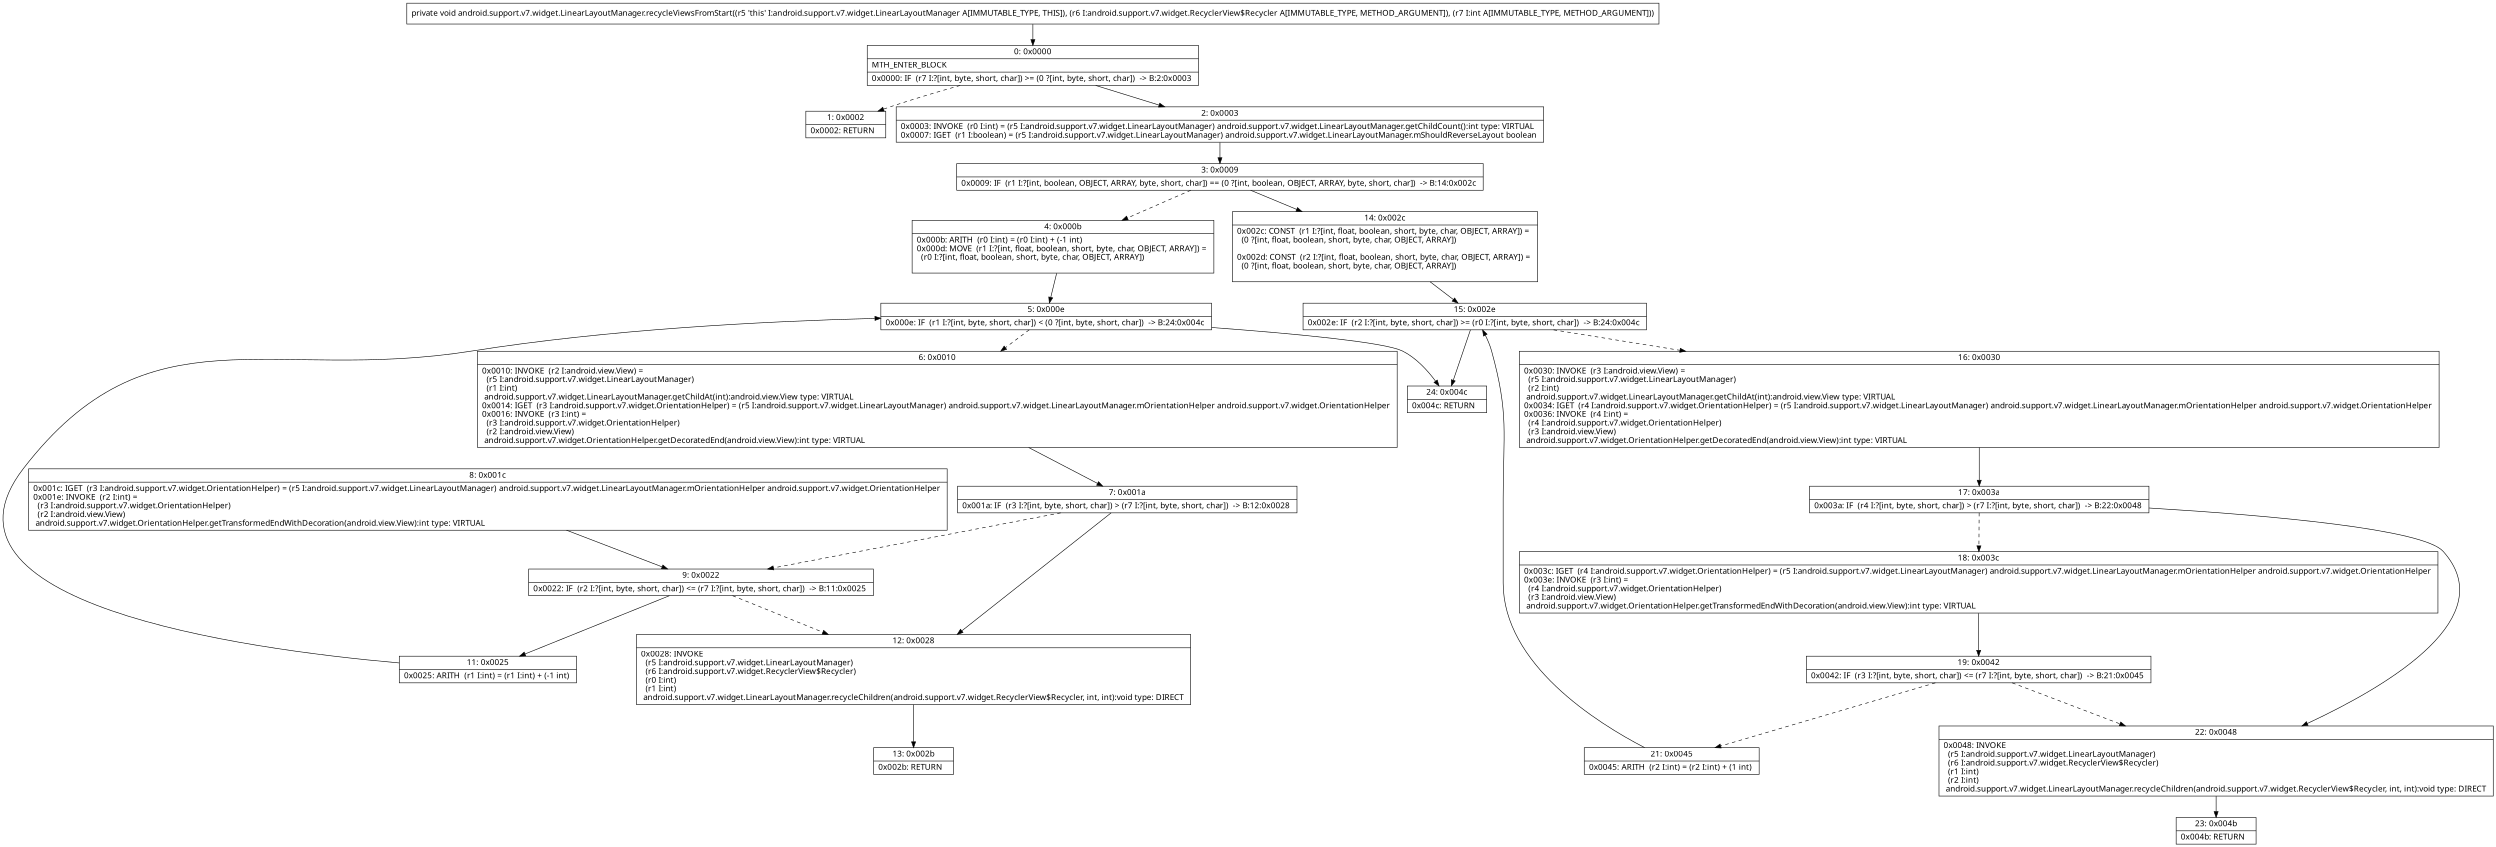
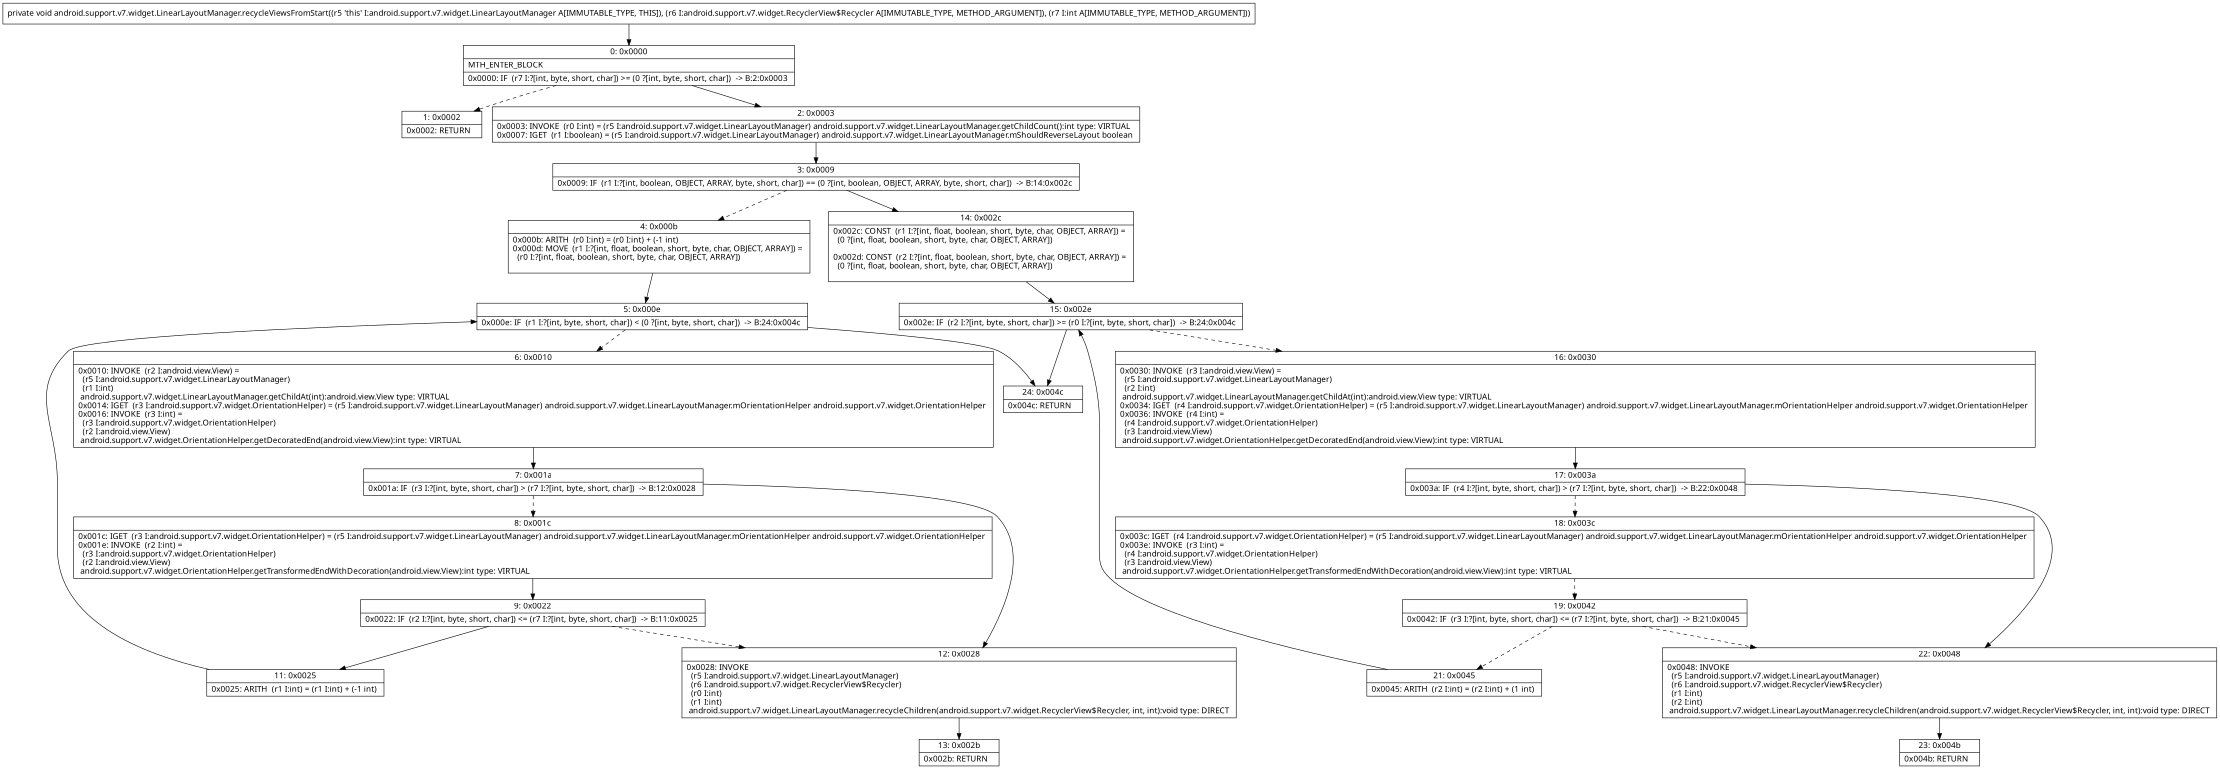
edge "7: 0x001a" -> "9: 0x0022": now "7: 0x001a" -> "8: 0x001c"
edge "18: 0x003c" -> "19: 0x0042": style solid -> dashed
